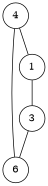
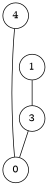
edge "4" -- "1": removed
node "6": label "6" -> "0"
